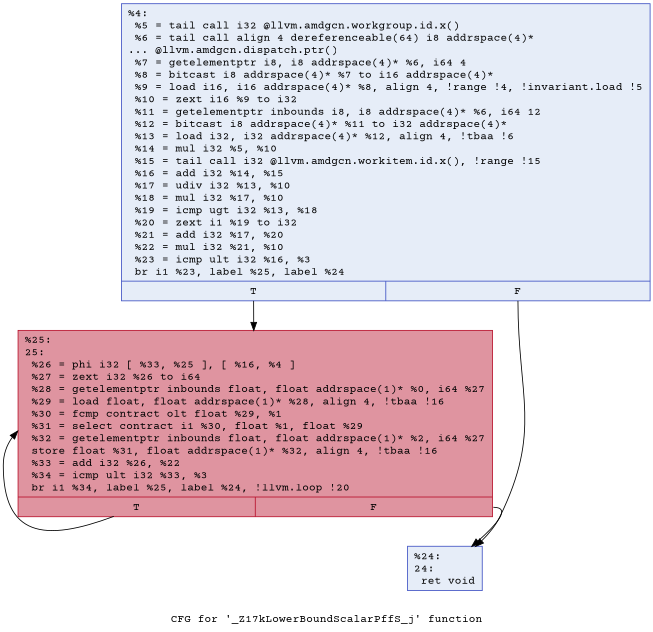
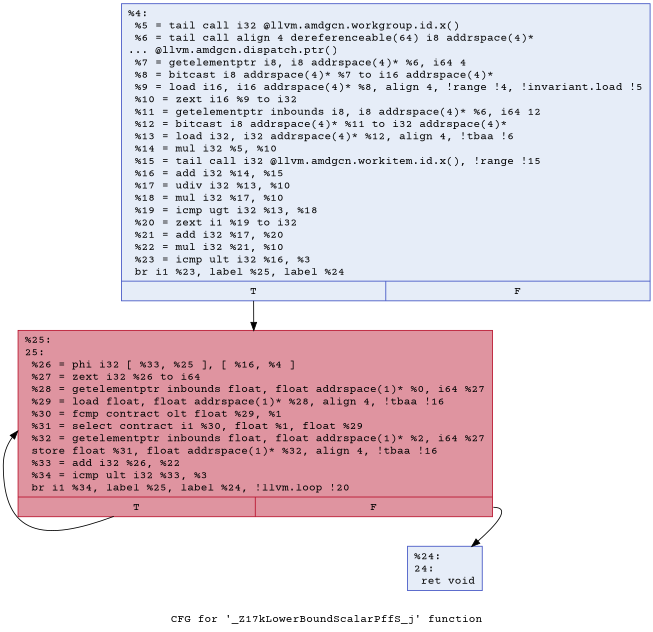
edge "%4:" -> "%24:": removed
